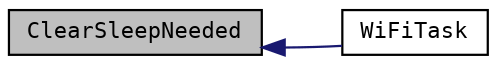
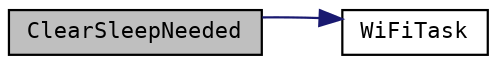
edge "WiFiTask" -> "ClearSleepNeeded": reversed
